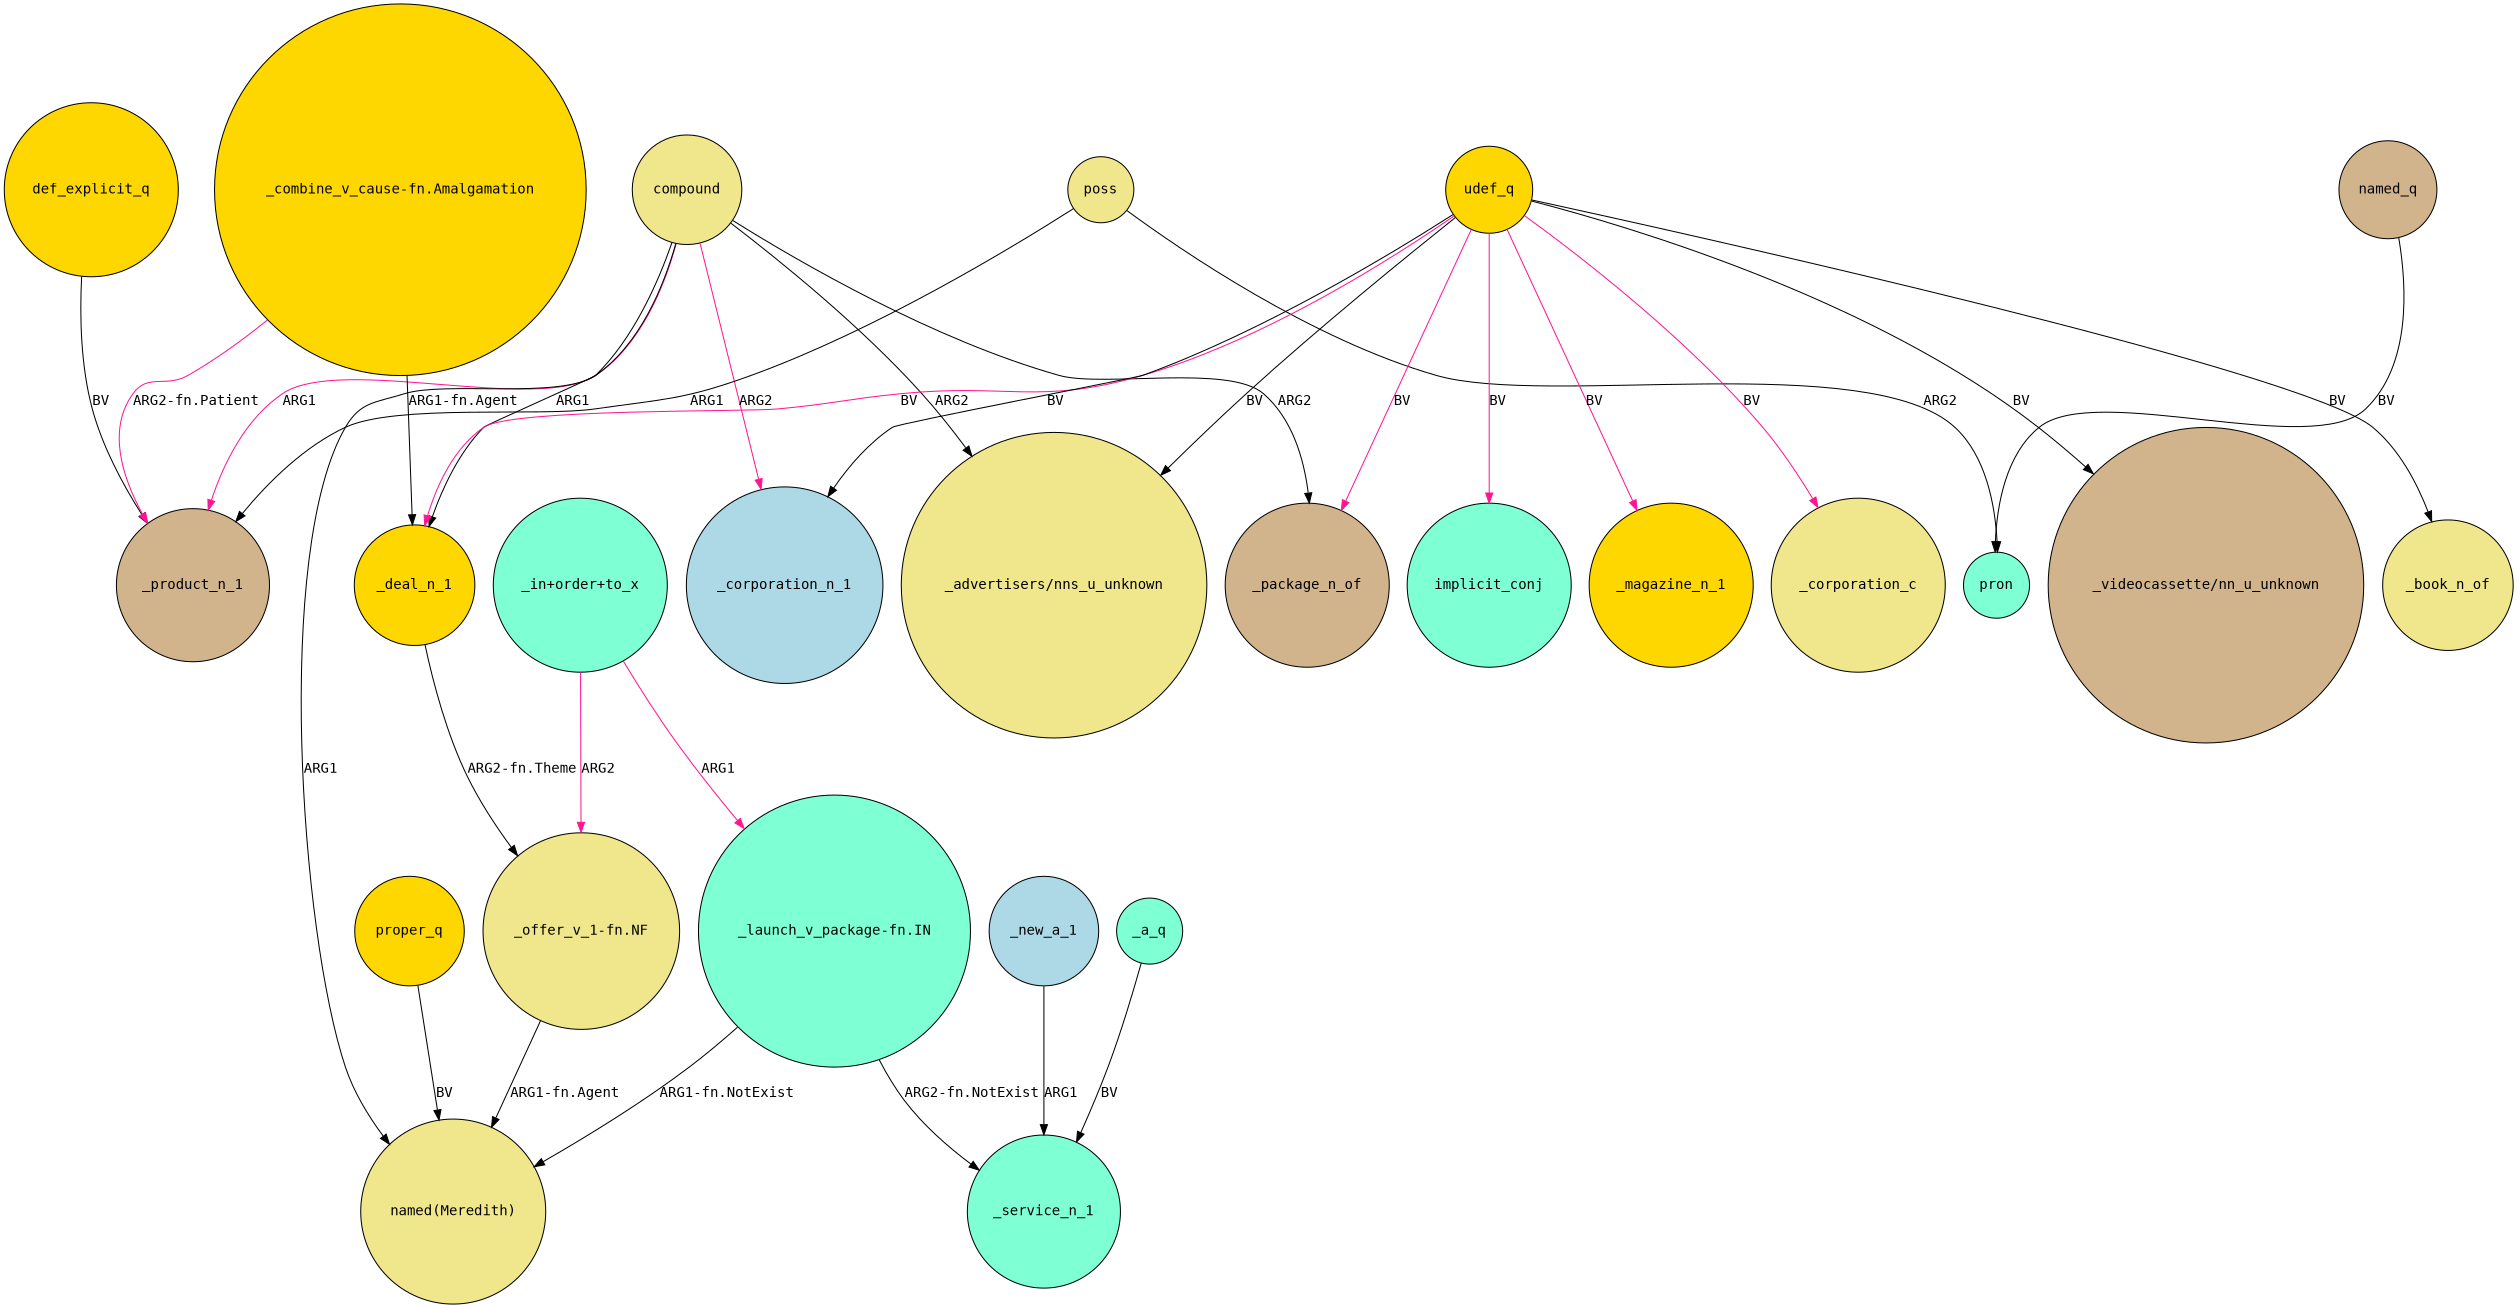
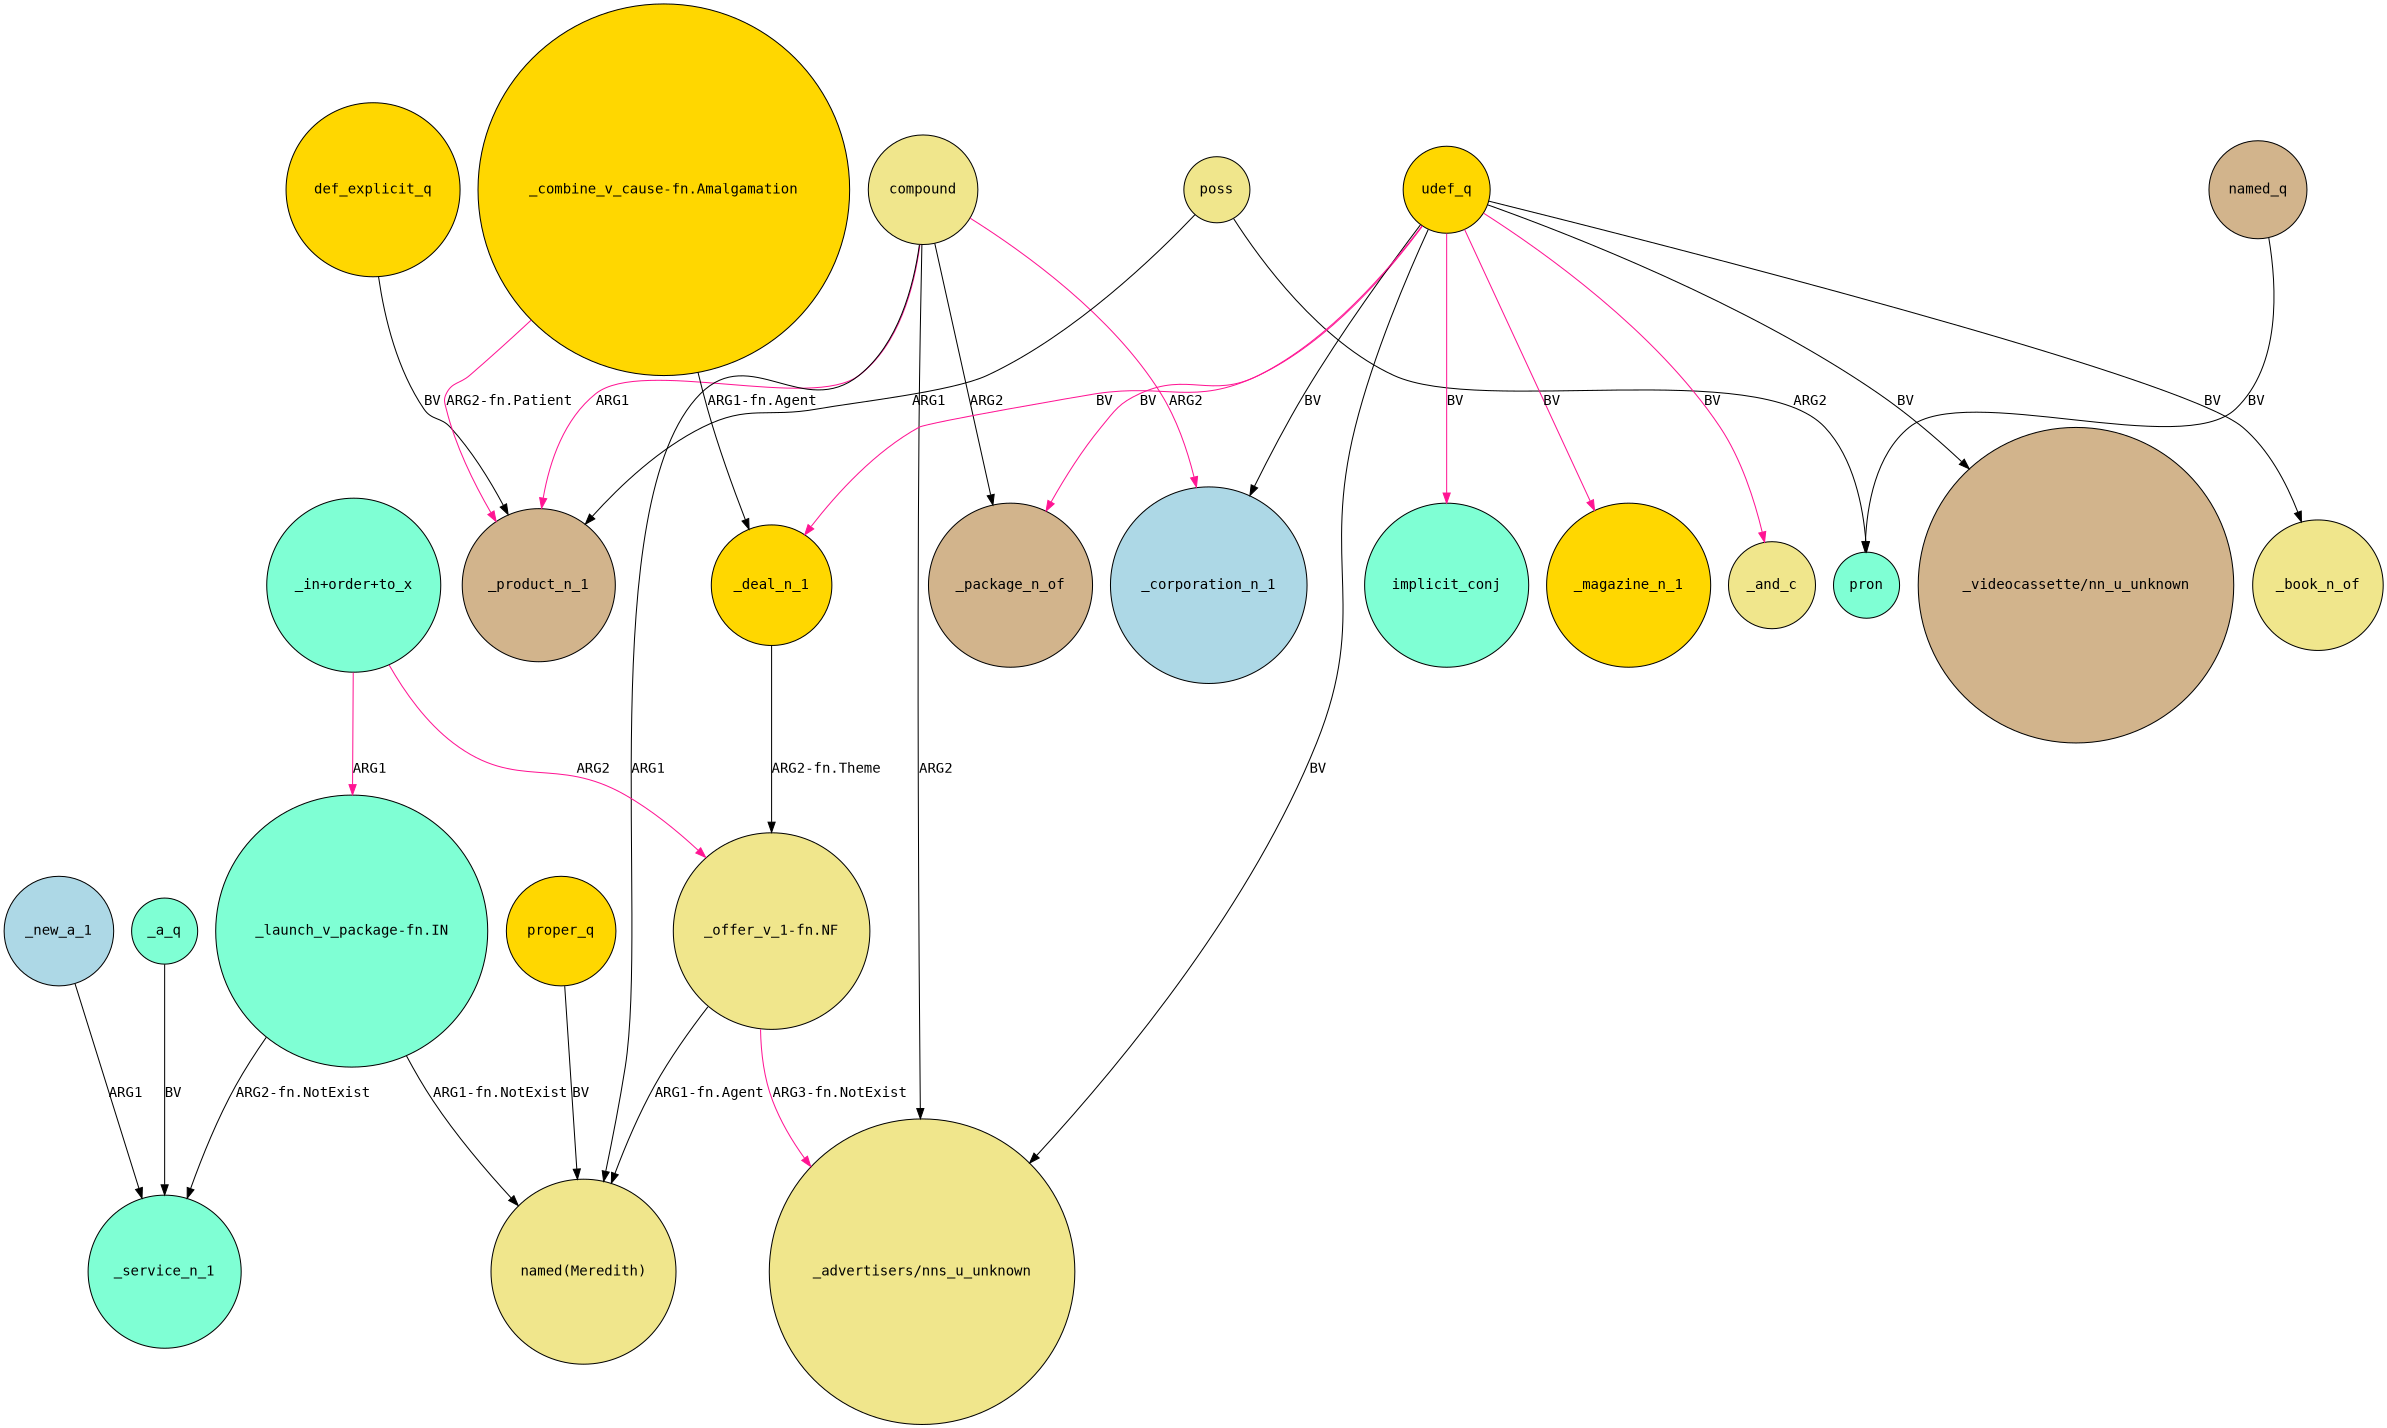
edge "compound" -> "_deal_n_1": removed, label "ARG1"
node "_corporation_c": label "_corporation_c" -> "_and_c"
edge "_offer_v_1-fn.NF" -> "_advertisers/nns_u_unknown": added, label "ARG3-fn.NotExist"
